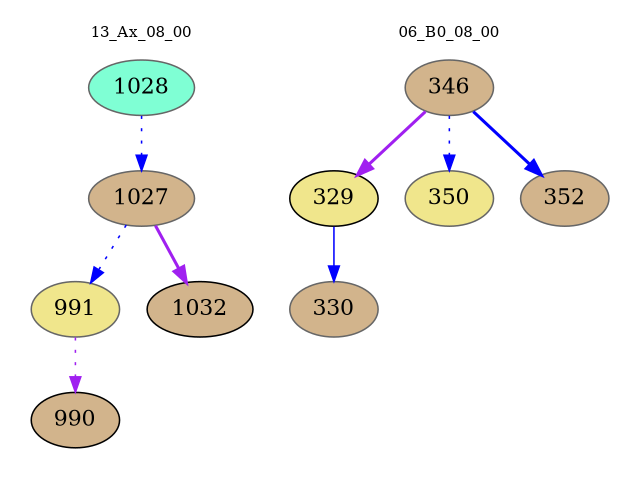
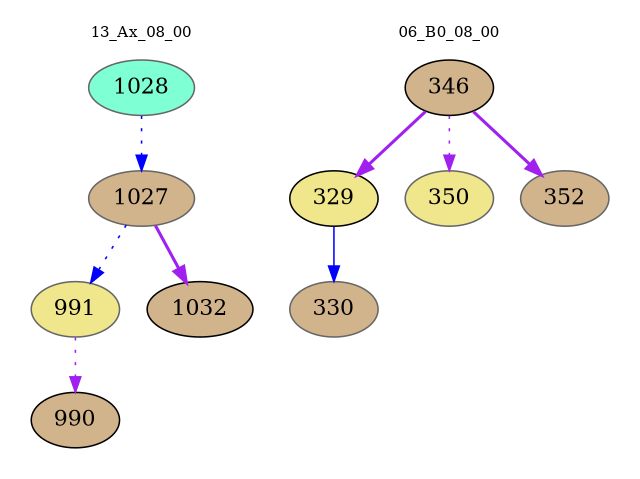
node "346": color gray40 -> black
edge "346" -> "350": color blue -> purple
edge "346" -> "352": color blue -> purple
